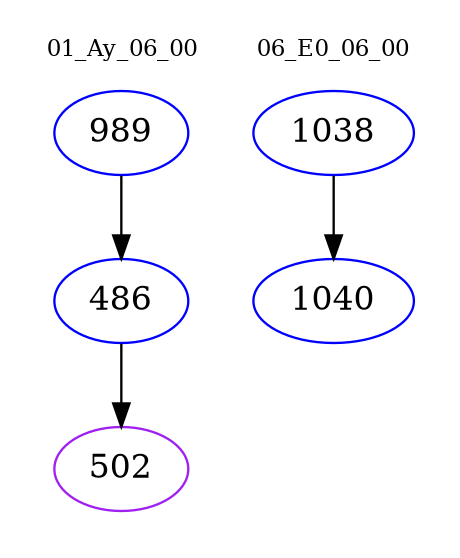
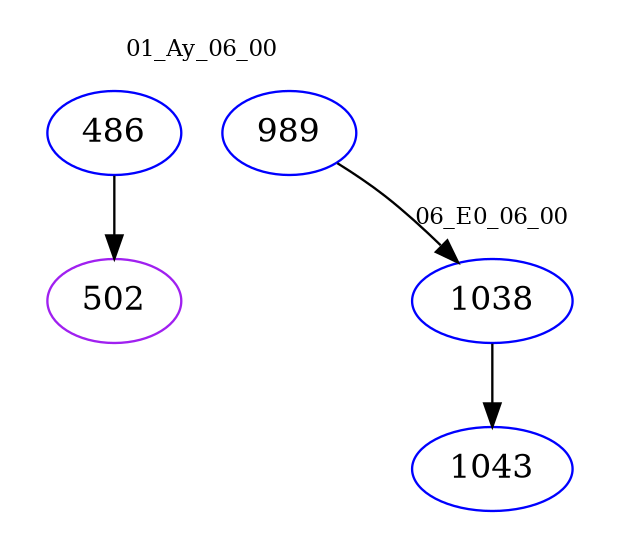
edge "989" -> "486": now "989" -> "1038"
node "1040": label "1040" -> "1043"
